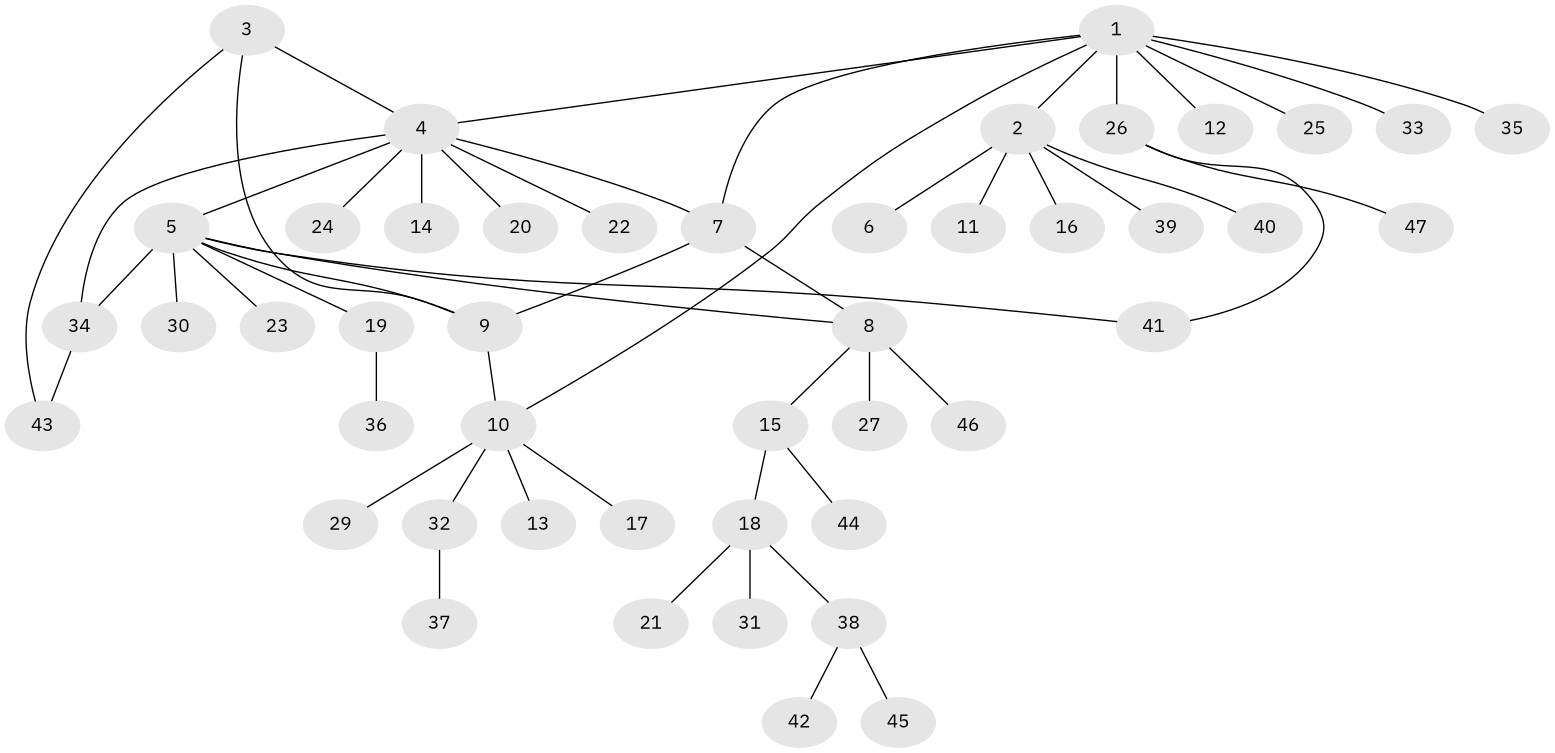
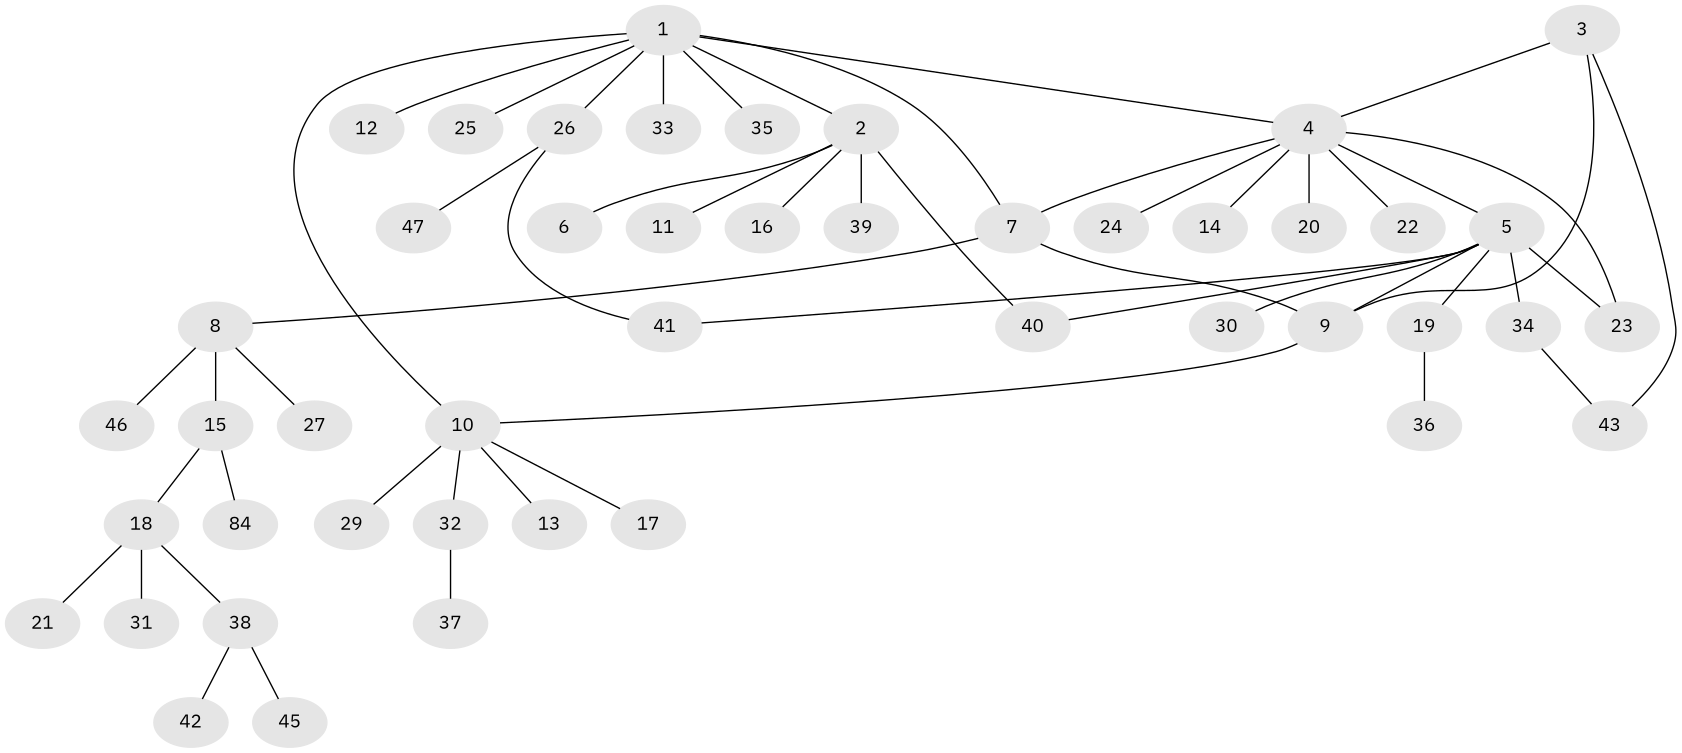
edge "4" -- "34": now "4" -- "23"
edge "5" -- "8": now "5" -- "40"
node "44": label "44" -> "84"
